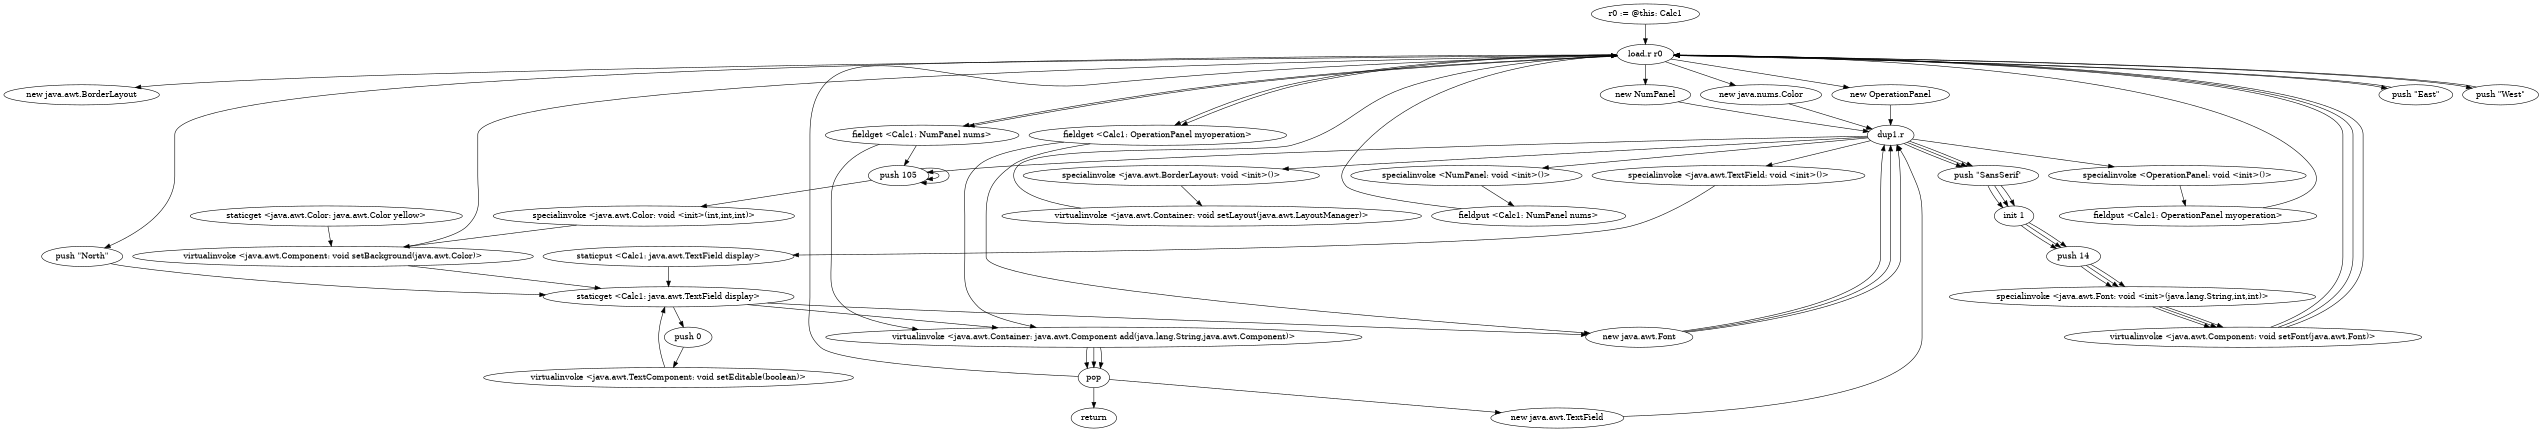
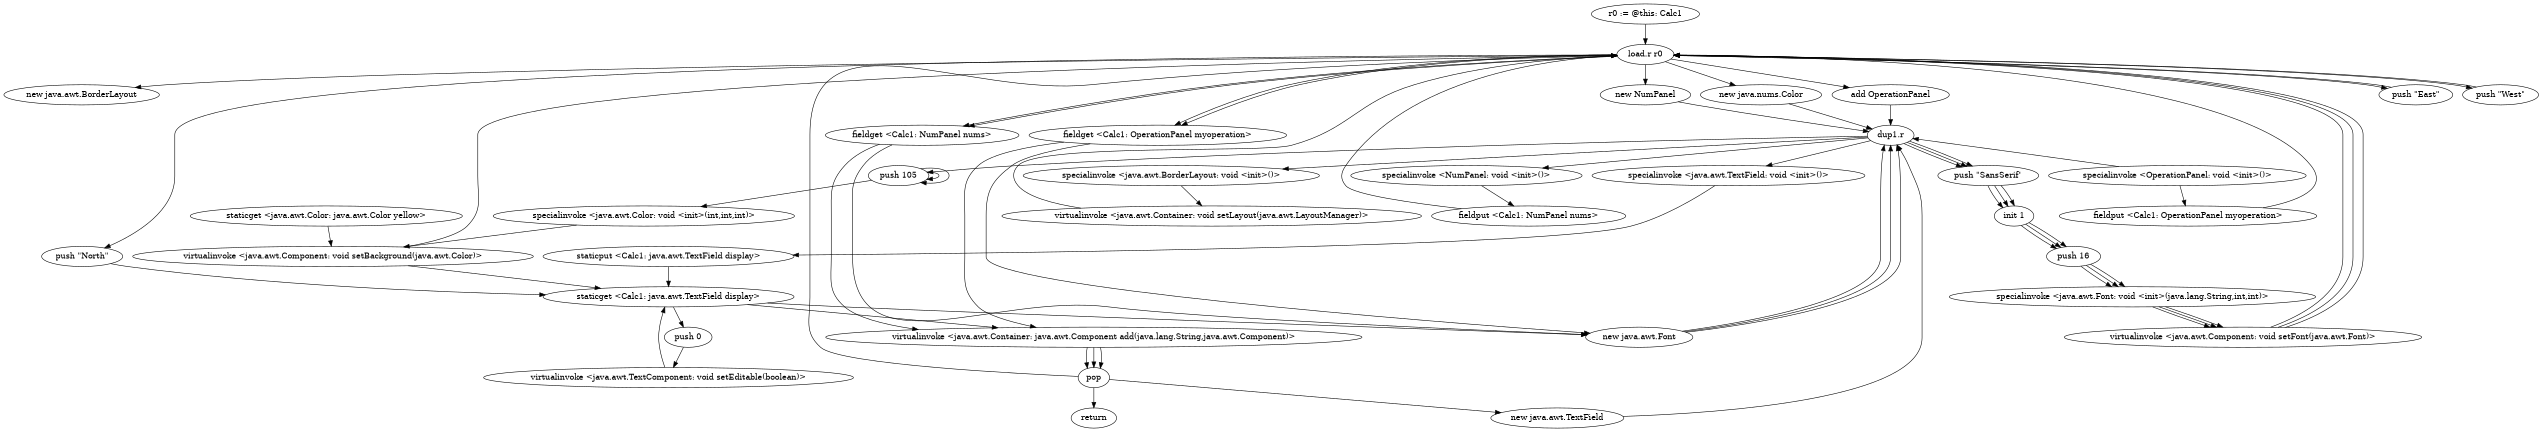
node "new OperationPanel": label "new OperationPanel" -> "add OperationPanel"
edge "fieldget <Calc1: NumPanel nums>" -> "push 105": now "fieldget <Calc1: NumPanel nums>" -> "new java.awt.Font"
edge "dup1.r" -> "specialinvoke <OperationPanel: void <init>()>": reversed
node "push 14": label "push 14" -> "push 16"
